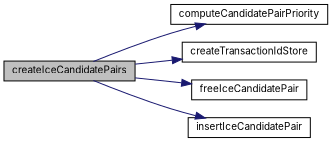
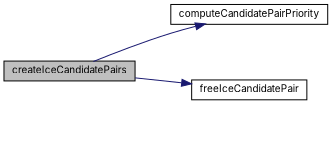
node "createTransactionIdStore": removed
node "insertIceCandidatePair": removed
